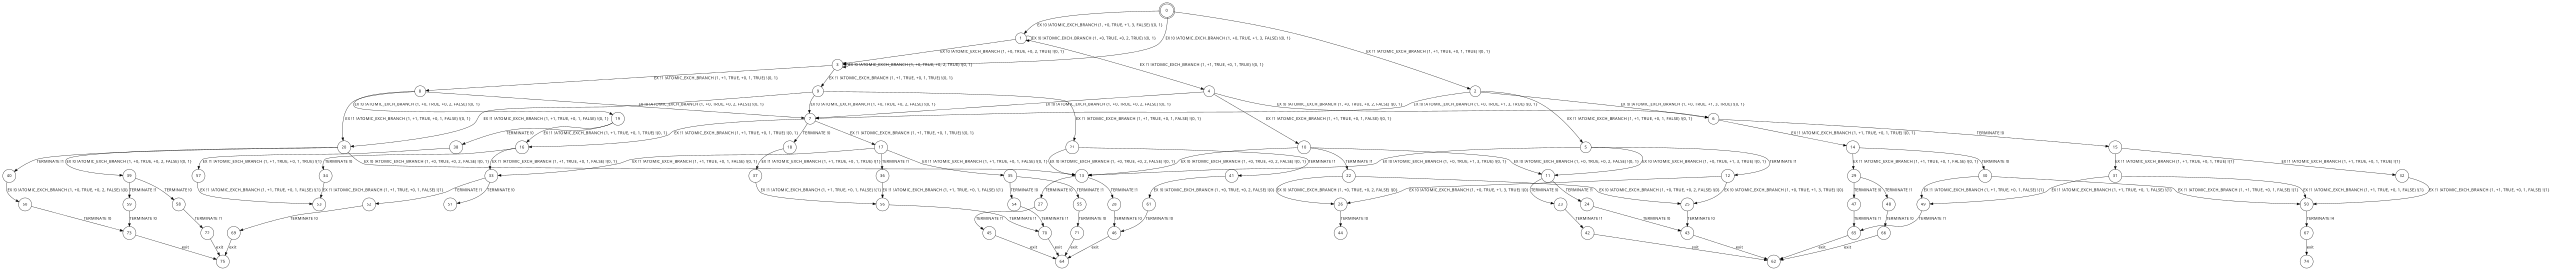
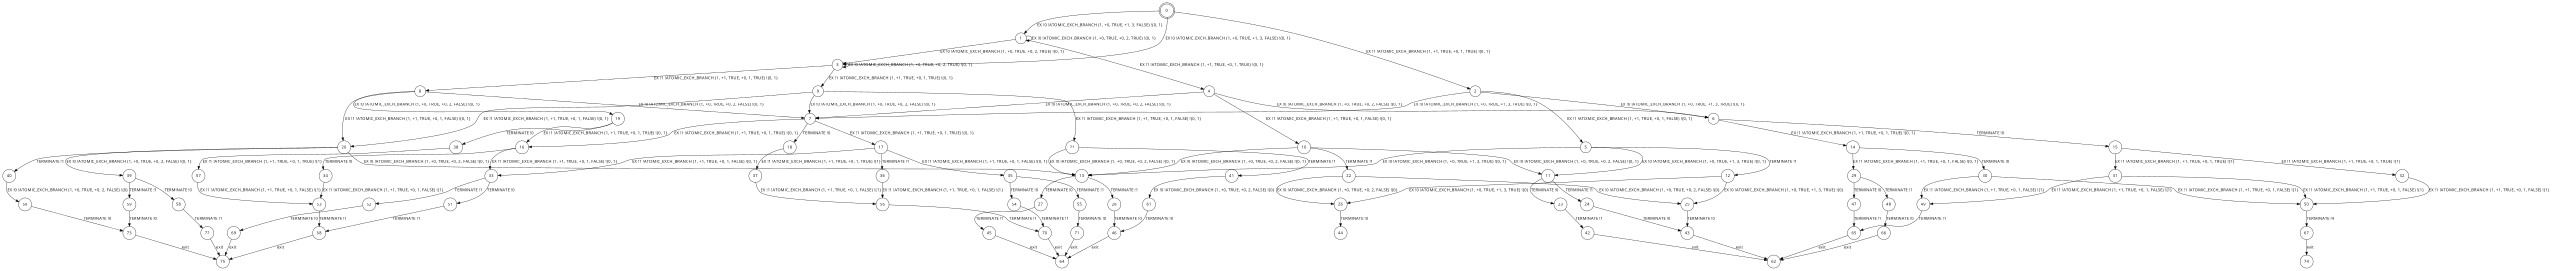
node "68": added
